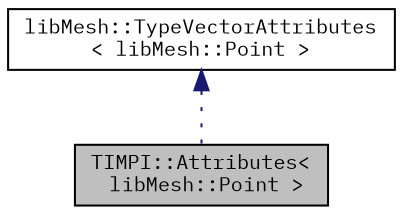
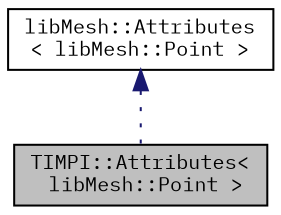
node "libMesh::TypeVectorAttributes < libMesh::Point >": label "libMesh::TypeVectorAttributes < libMesh::Point >" -> "libMesh::Attributes < libMesh::Point >"
